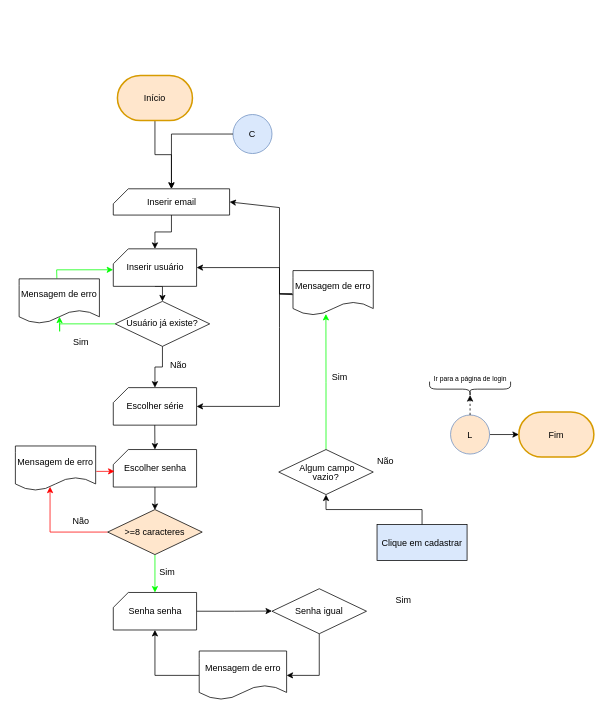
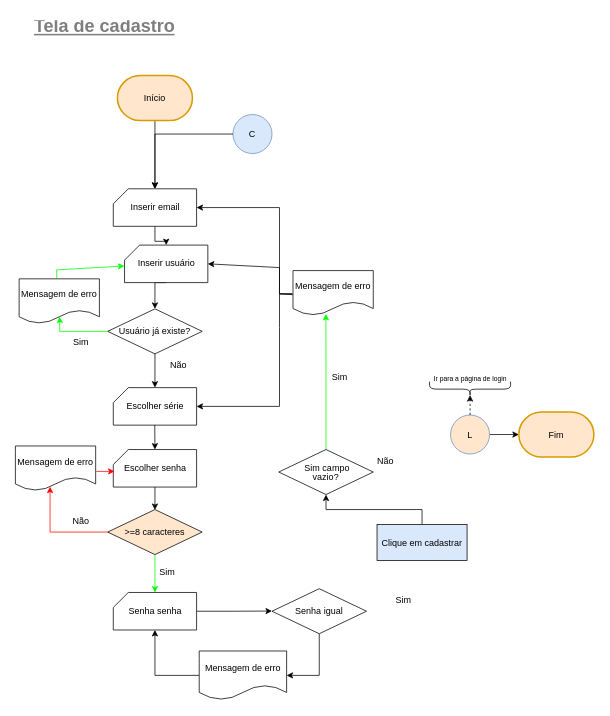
node "Tela de cadastro": added
node "Inserir email": size 116x26 -> 83x38
node "Inserir usuário": moved (155, 267) -> (166, 264)
node "Usuário já existe?": moved (162, 324) -> (155, 331)
node "Algum campo vazio?": label "Algum campo vazio?" -> "Sim campo vazio?"
